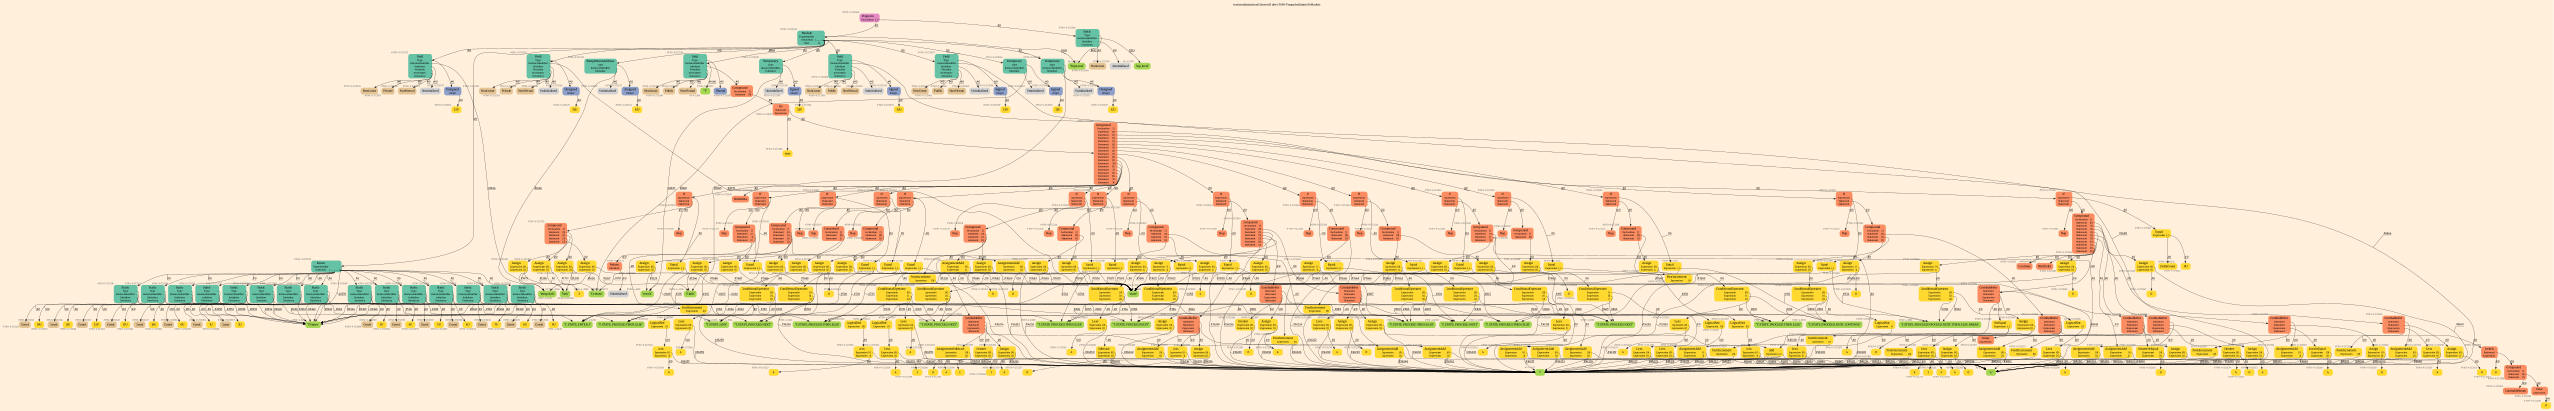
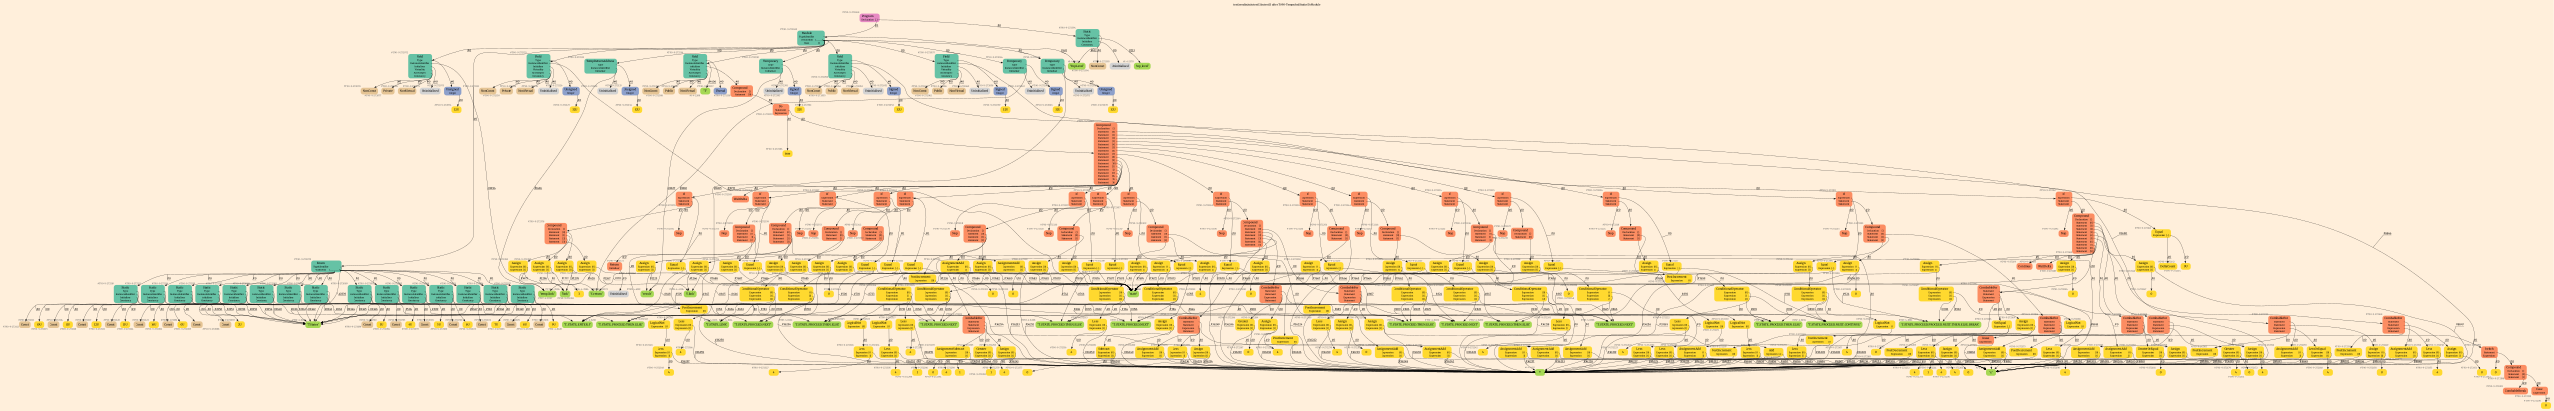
edge "Module" -> "TempReturnAddress": label "#844" -> "#0"
node "1U": removed
edge "NotEqual" -> "Add": now "NotEqual" -> "'i'"
edge "Cease" -> "'x'": added, label "#8862"
